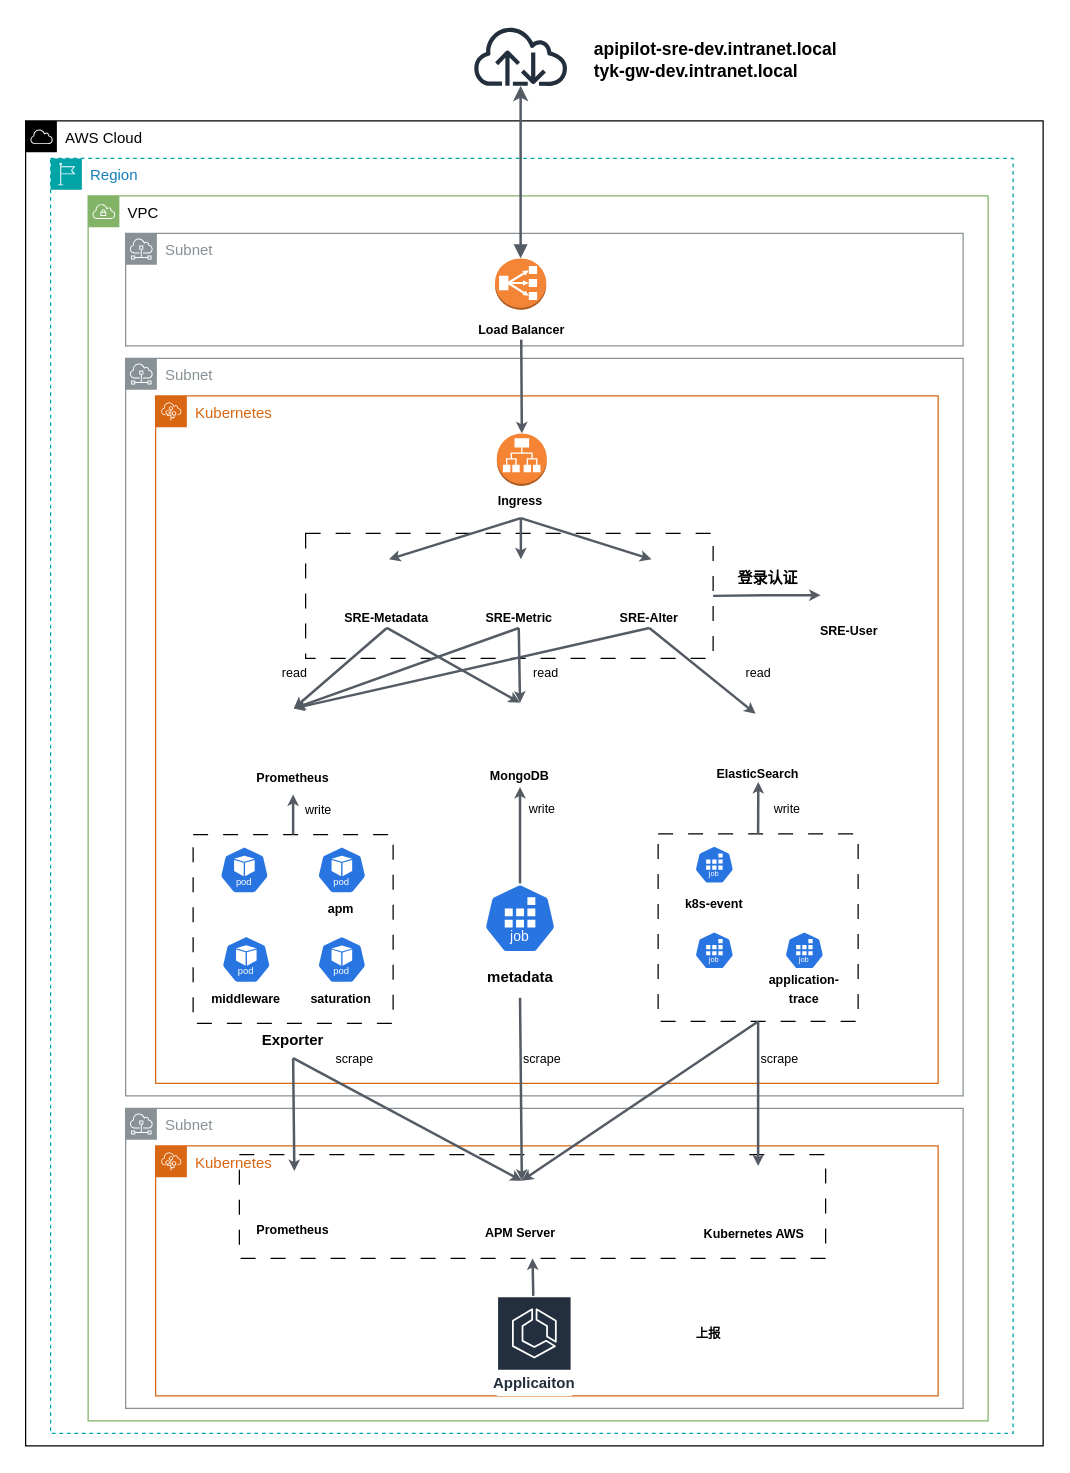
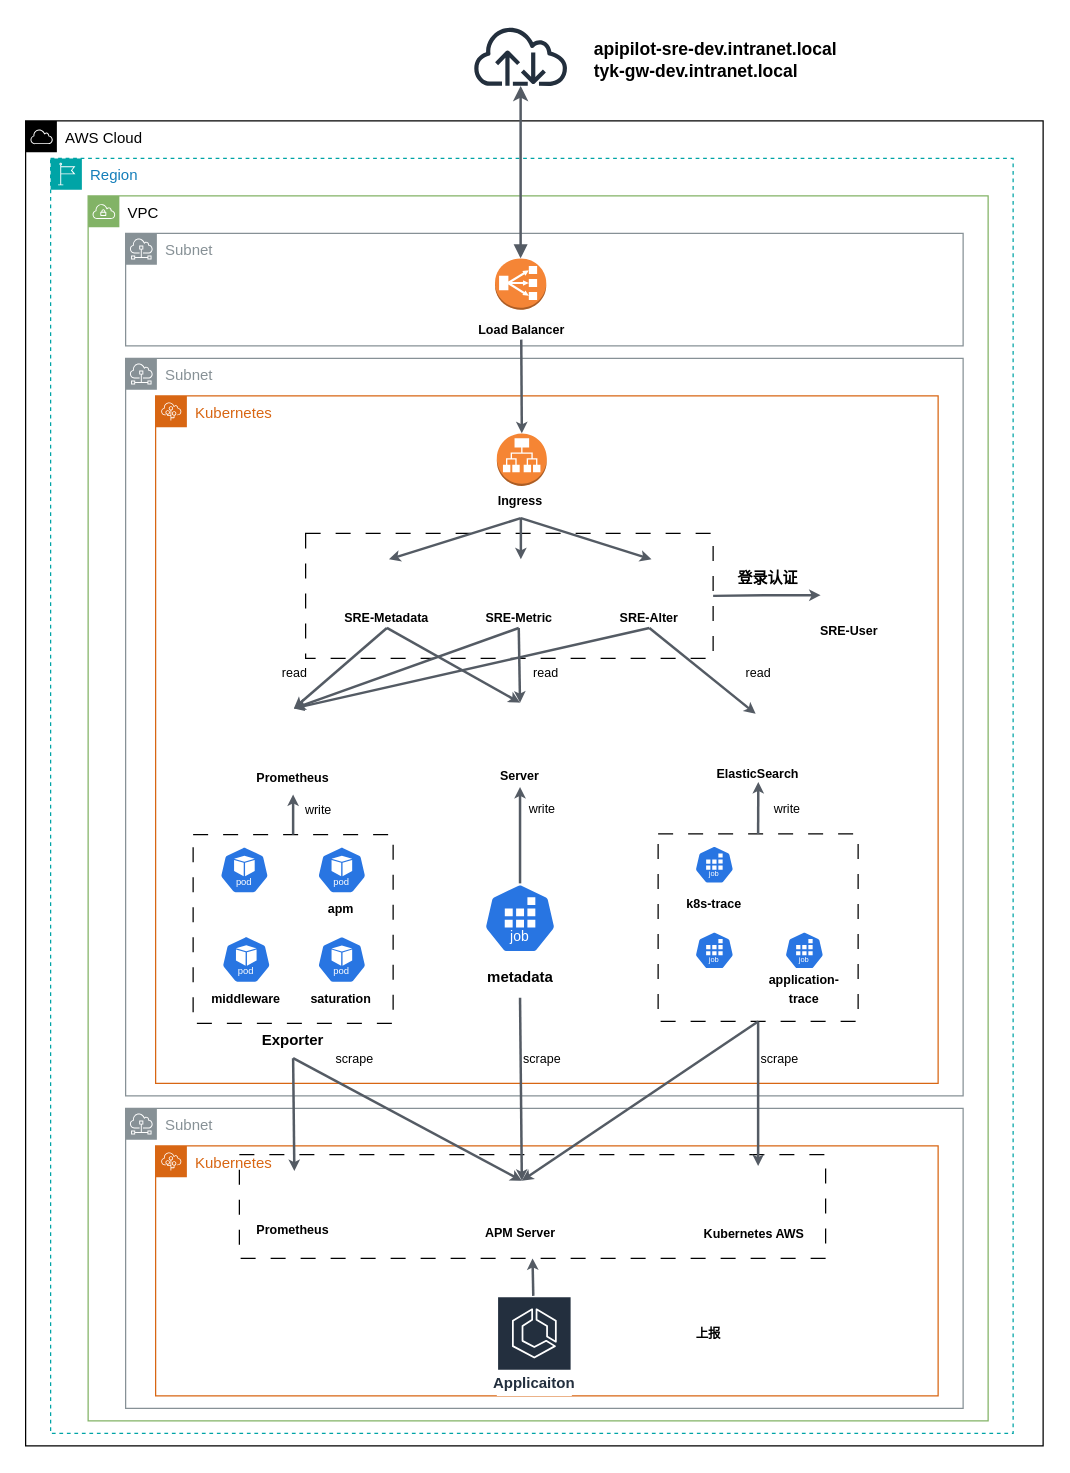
node "MongoDB": label "MongoDB" -> "Server"
node "k8s-event": label "k8s-event" -> "k8s-trace"
